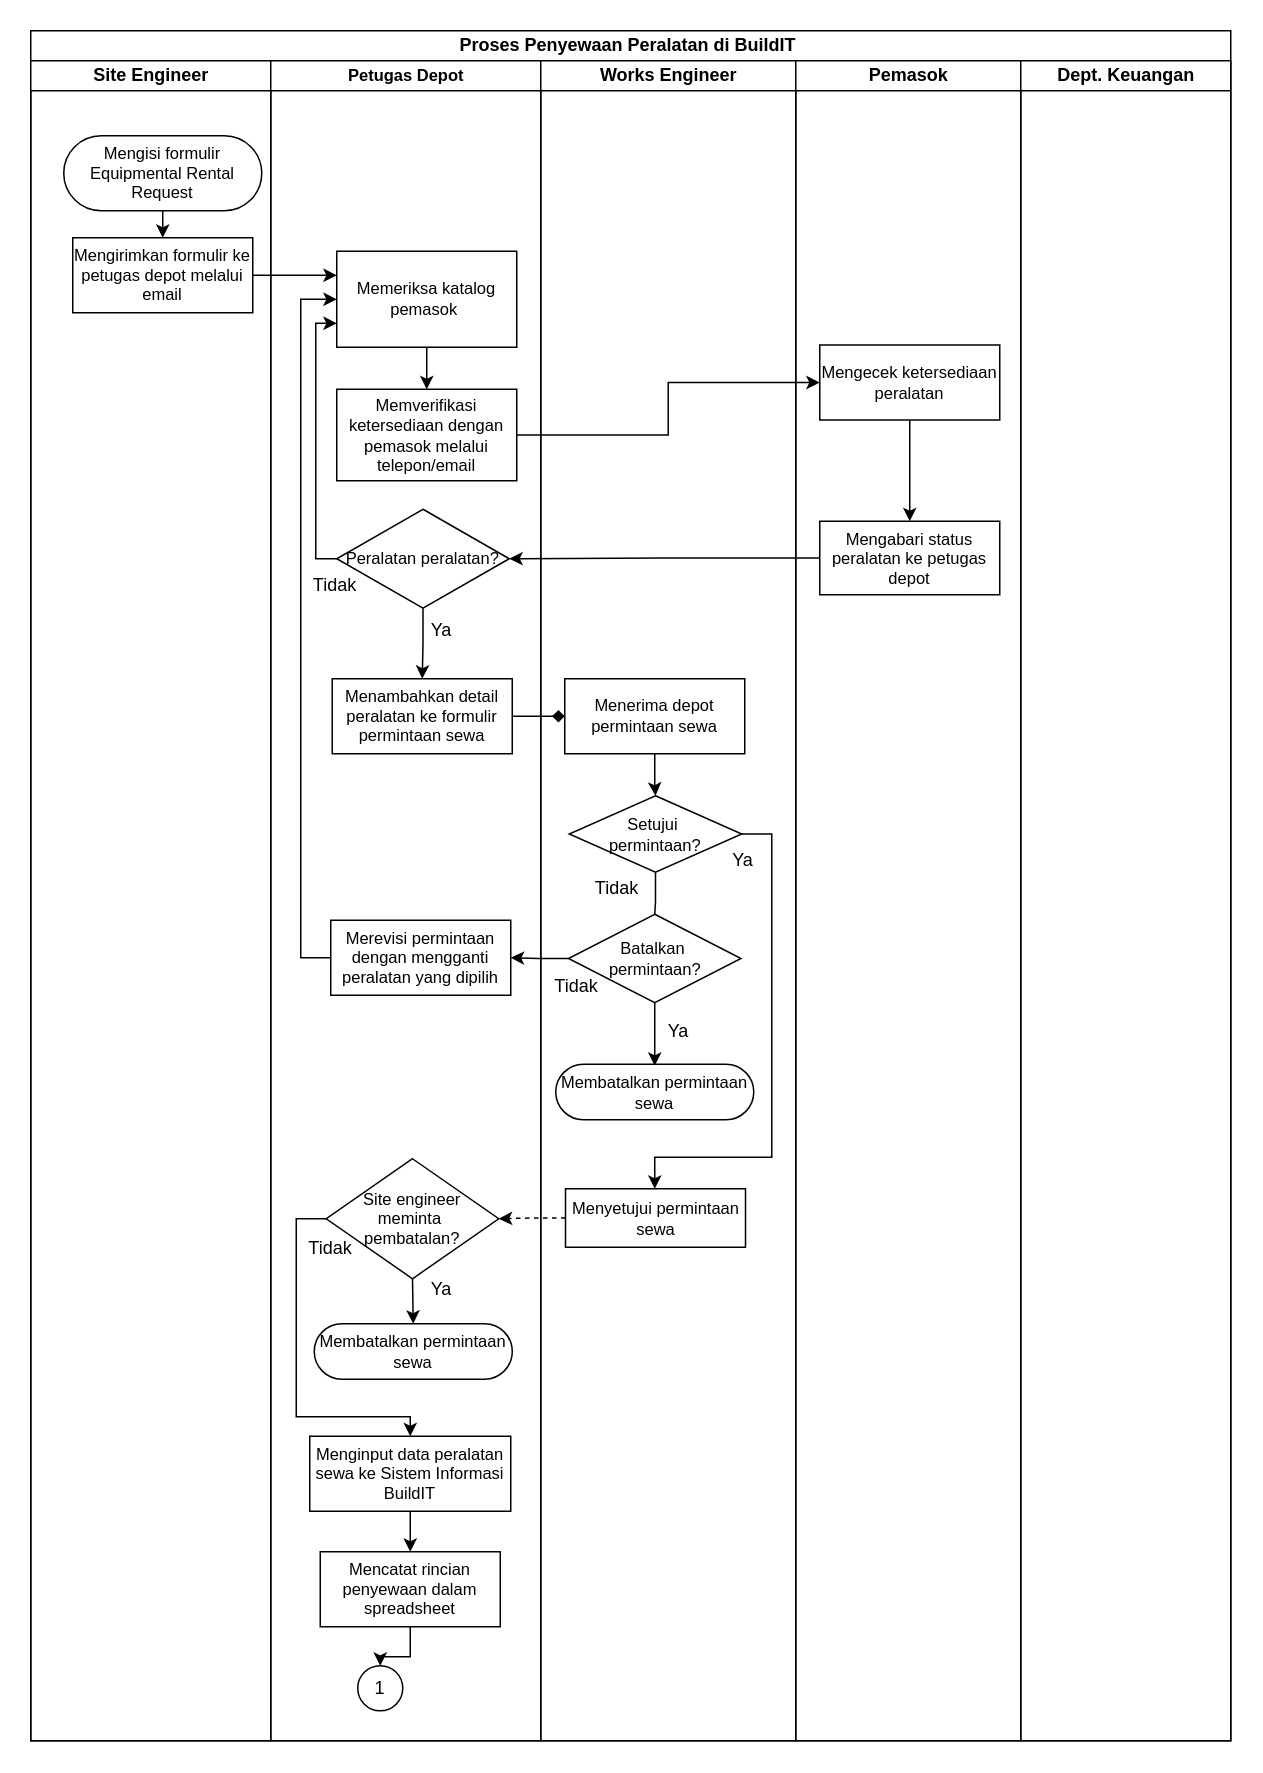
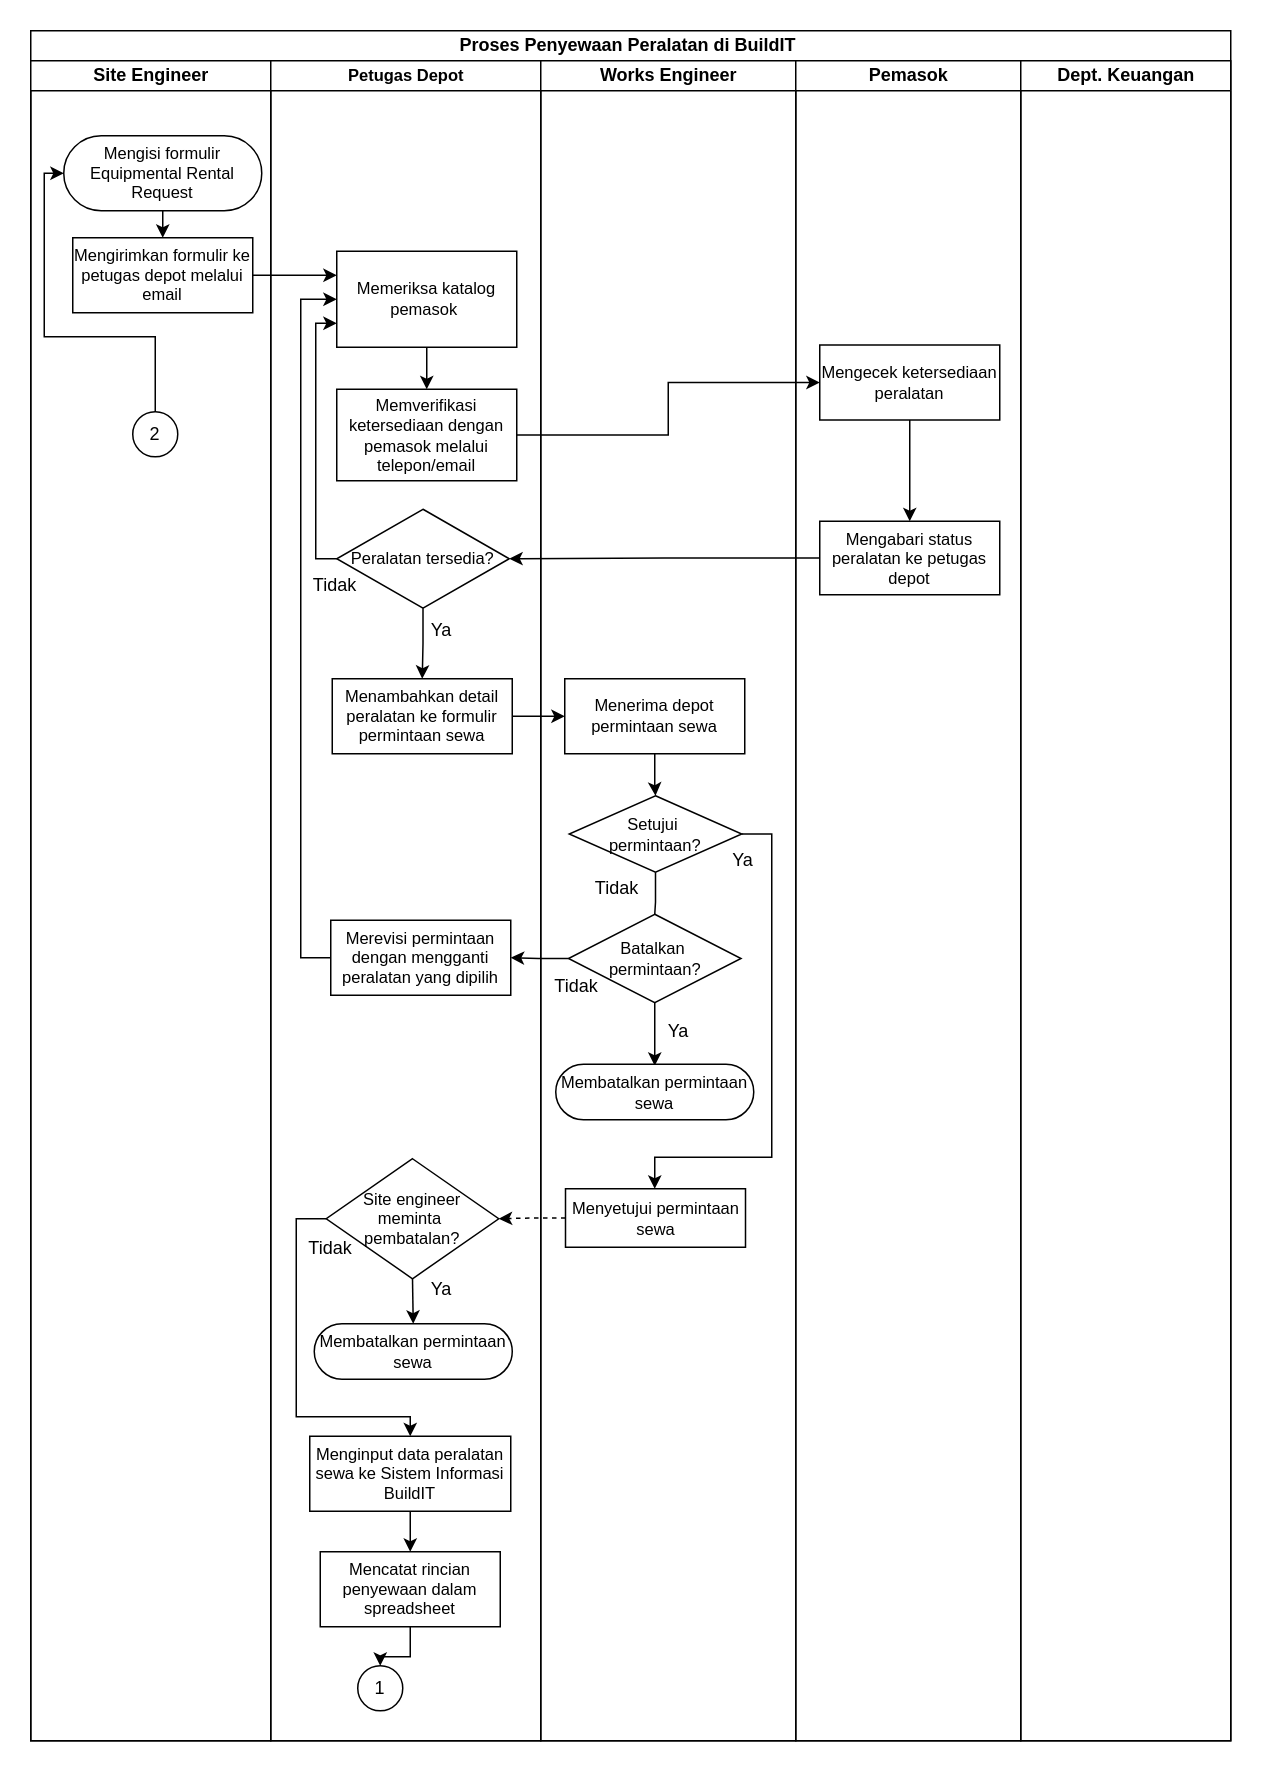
edge "2" -> "Mengisi formulir Equipmental Rental Request": added
node "2": added
node "Peralatan peralatan?": label "Peralatan peralatan?" -> "Peralatan tersedia?"
edge "Menambahkan detail peralatan ke formulir permintaan sewa" -> "Menerima depot permintaan sewa": arrowhead diamond -> classic
